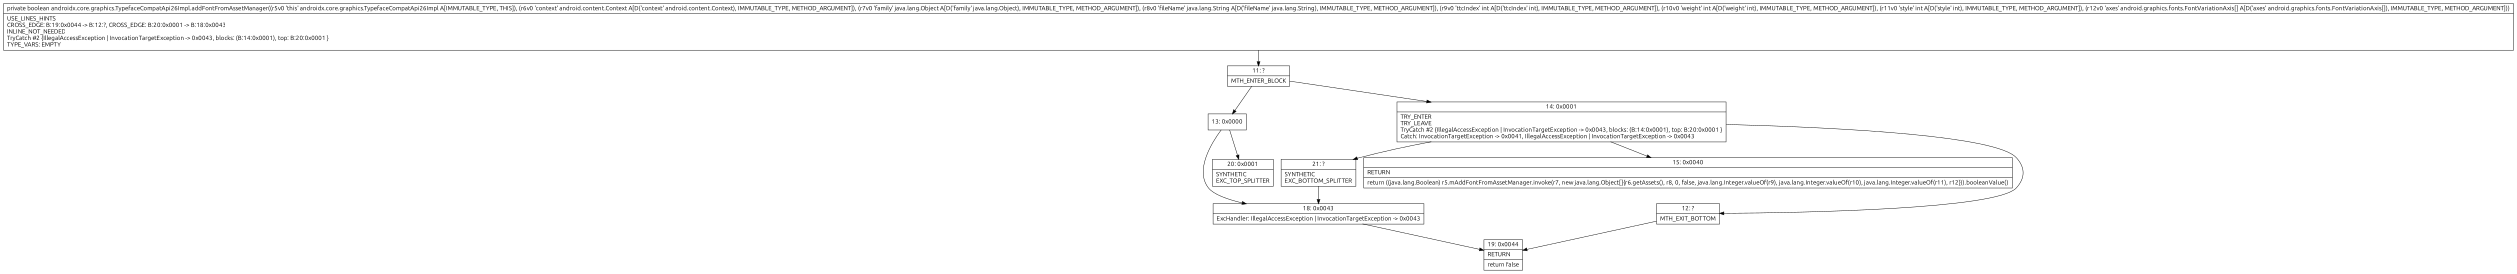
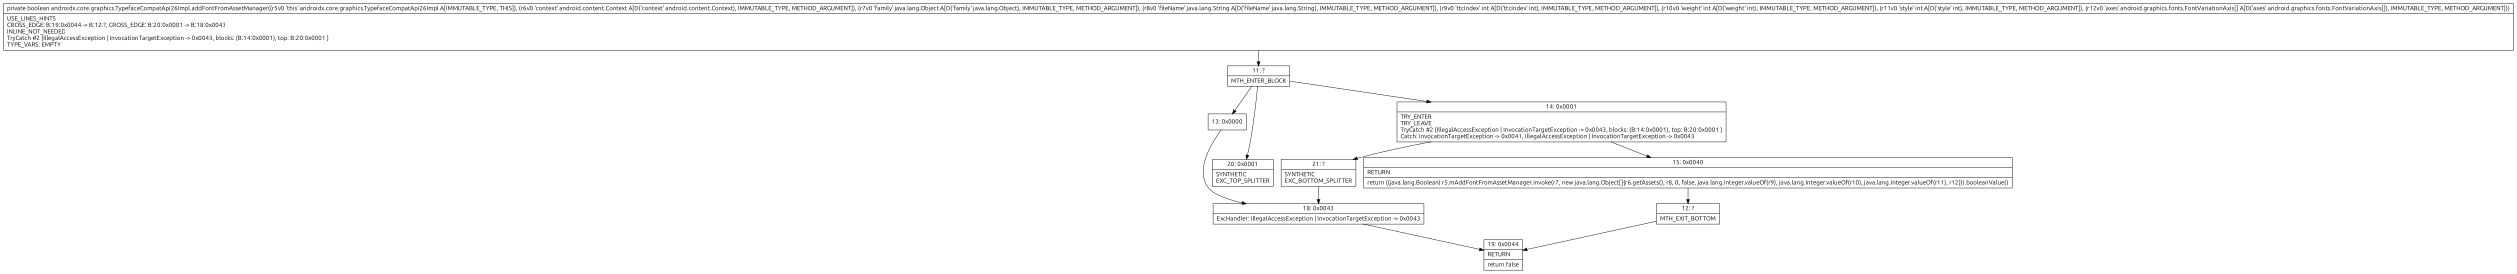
edge "13: 0x0000" -> "20: 0x0001": now "11: ?" -> "20: 0x0001"
edge "14: 0x0001" -> "12: ?": now "15: 0x0040" -> "12: ?"
